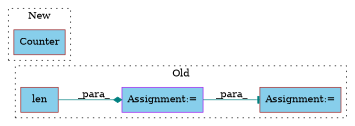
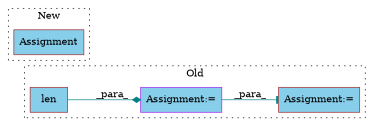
node "Counter": label "Counter" -> "Assignment"
